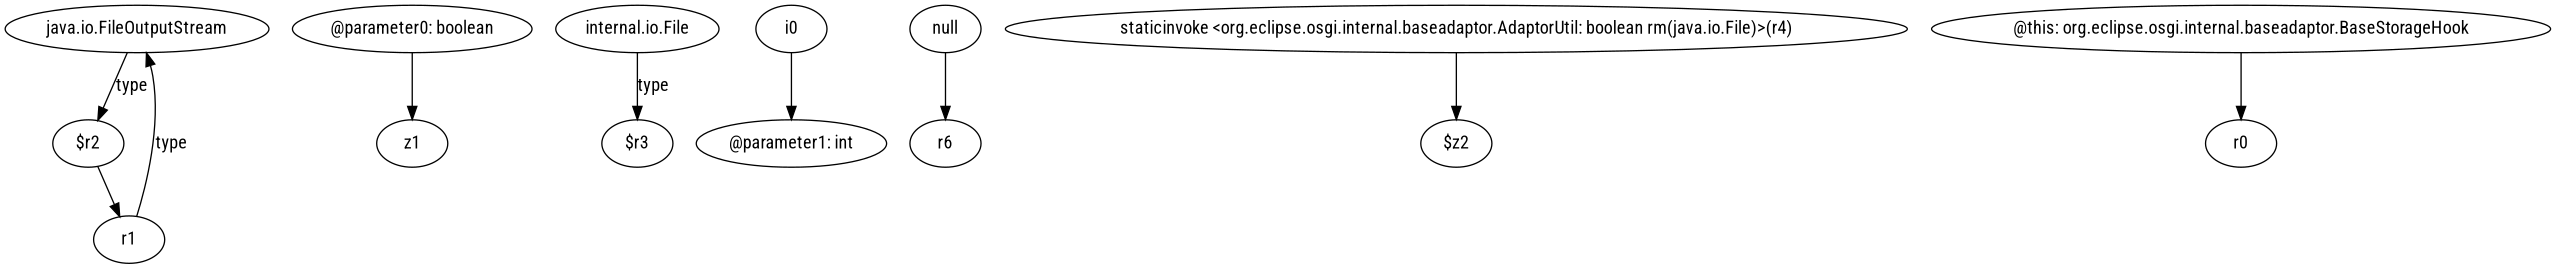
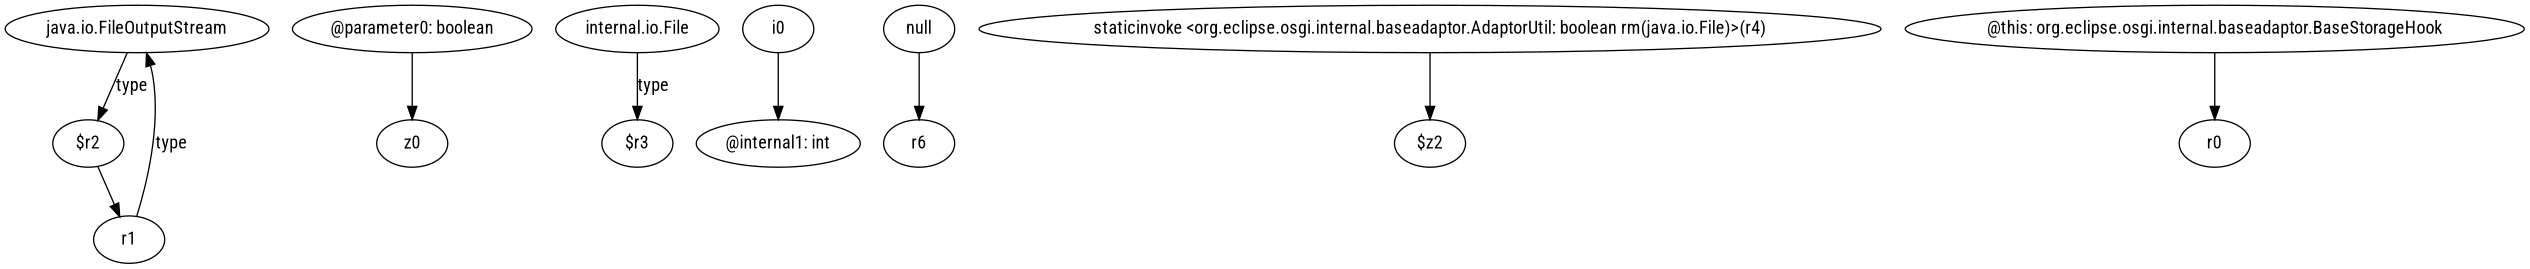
node "z1": label "z1" -> "z0"
node "@parameter1: int": label "@parameter1: int" -> "@internal1: int"
